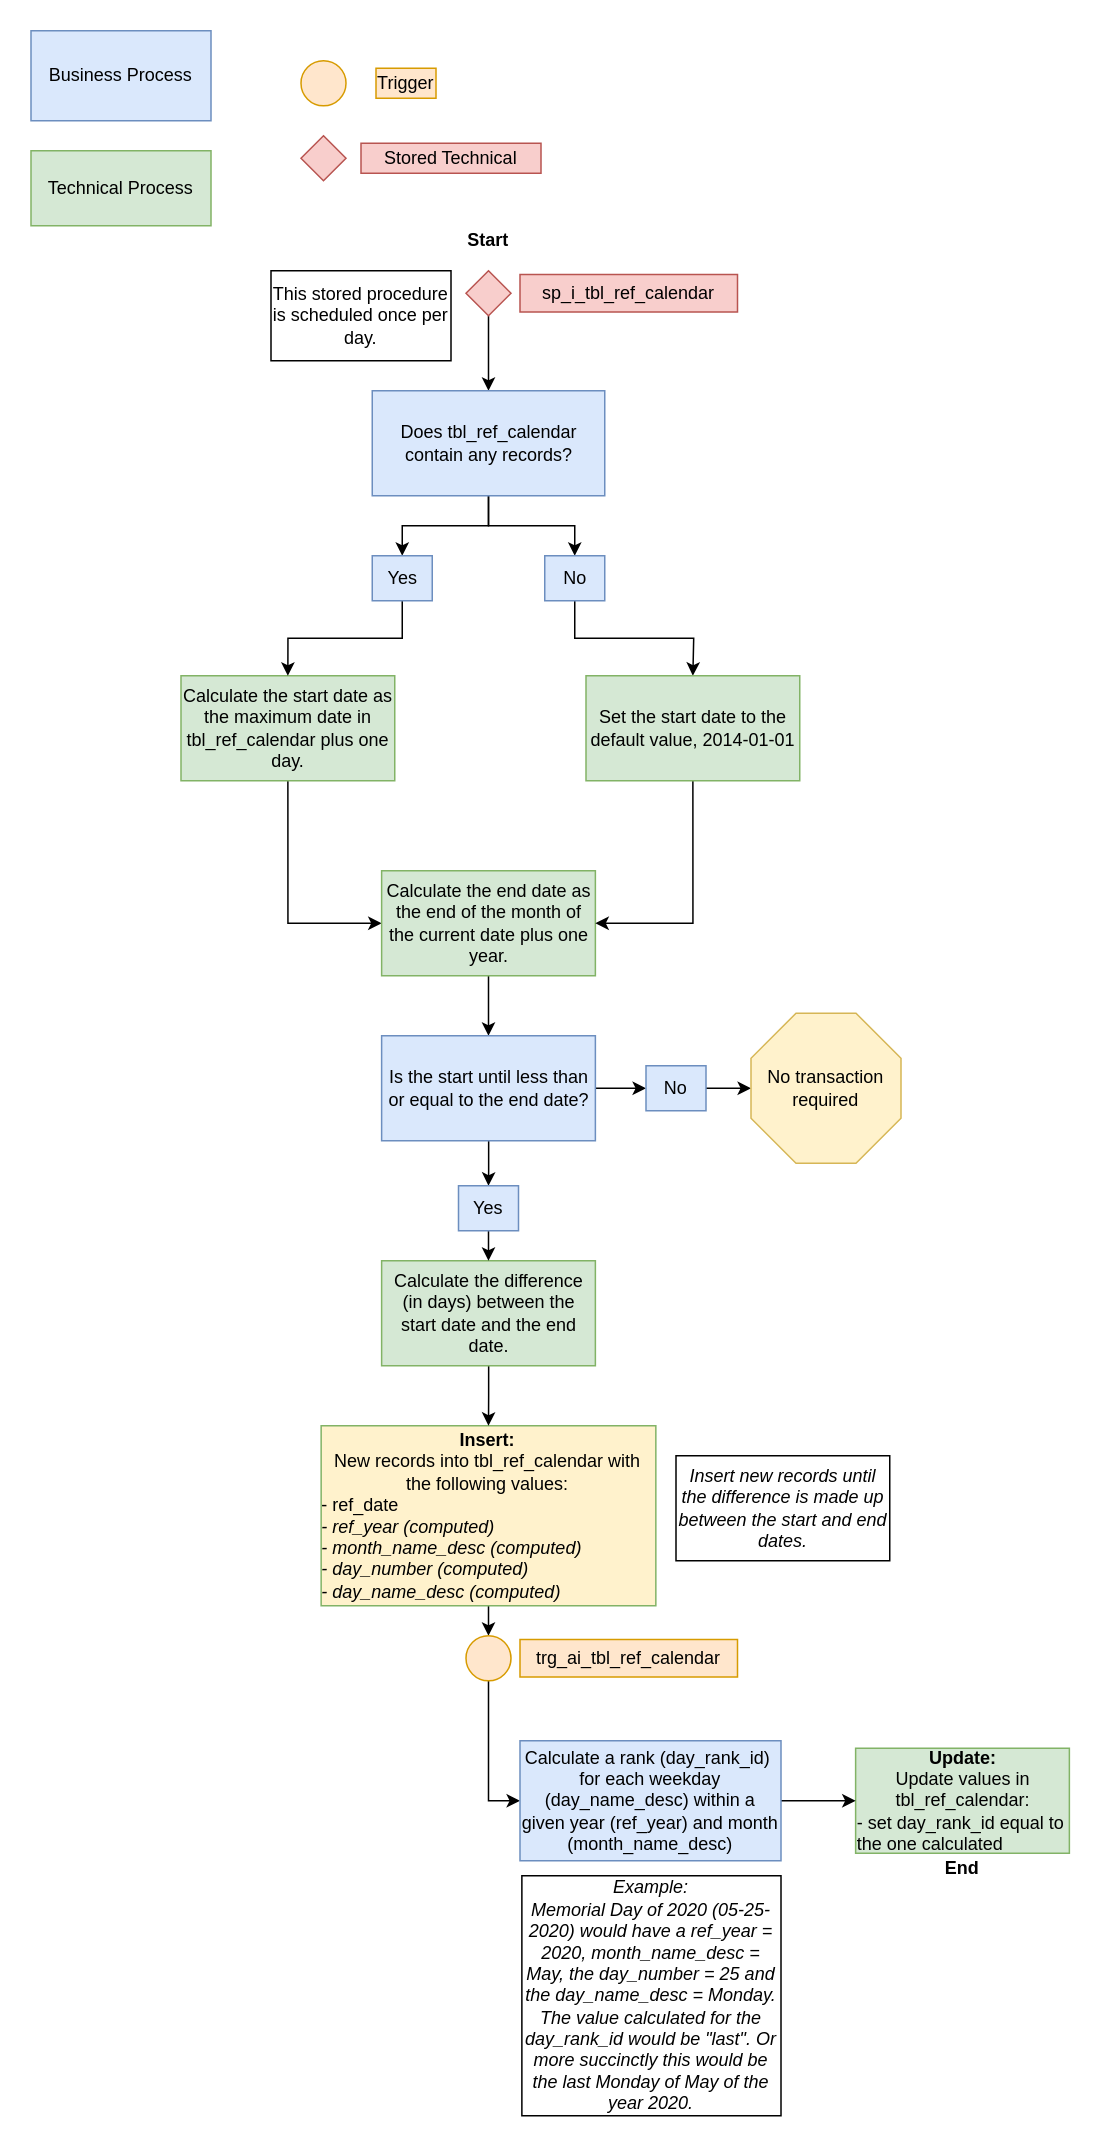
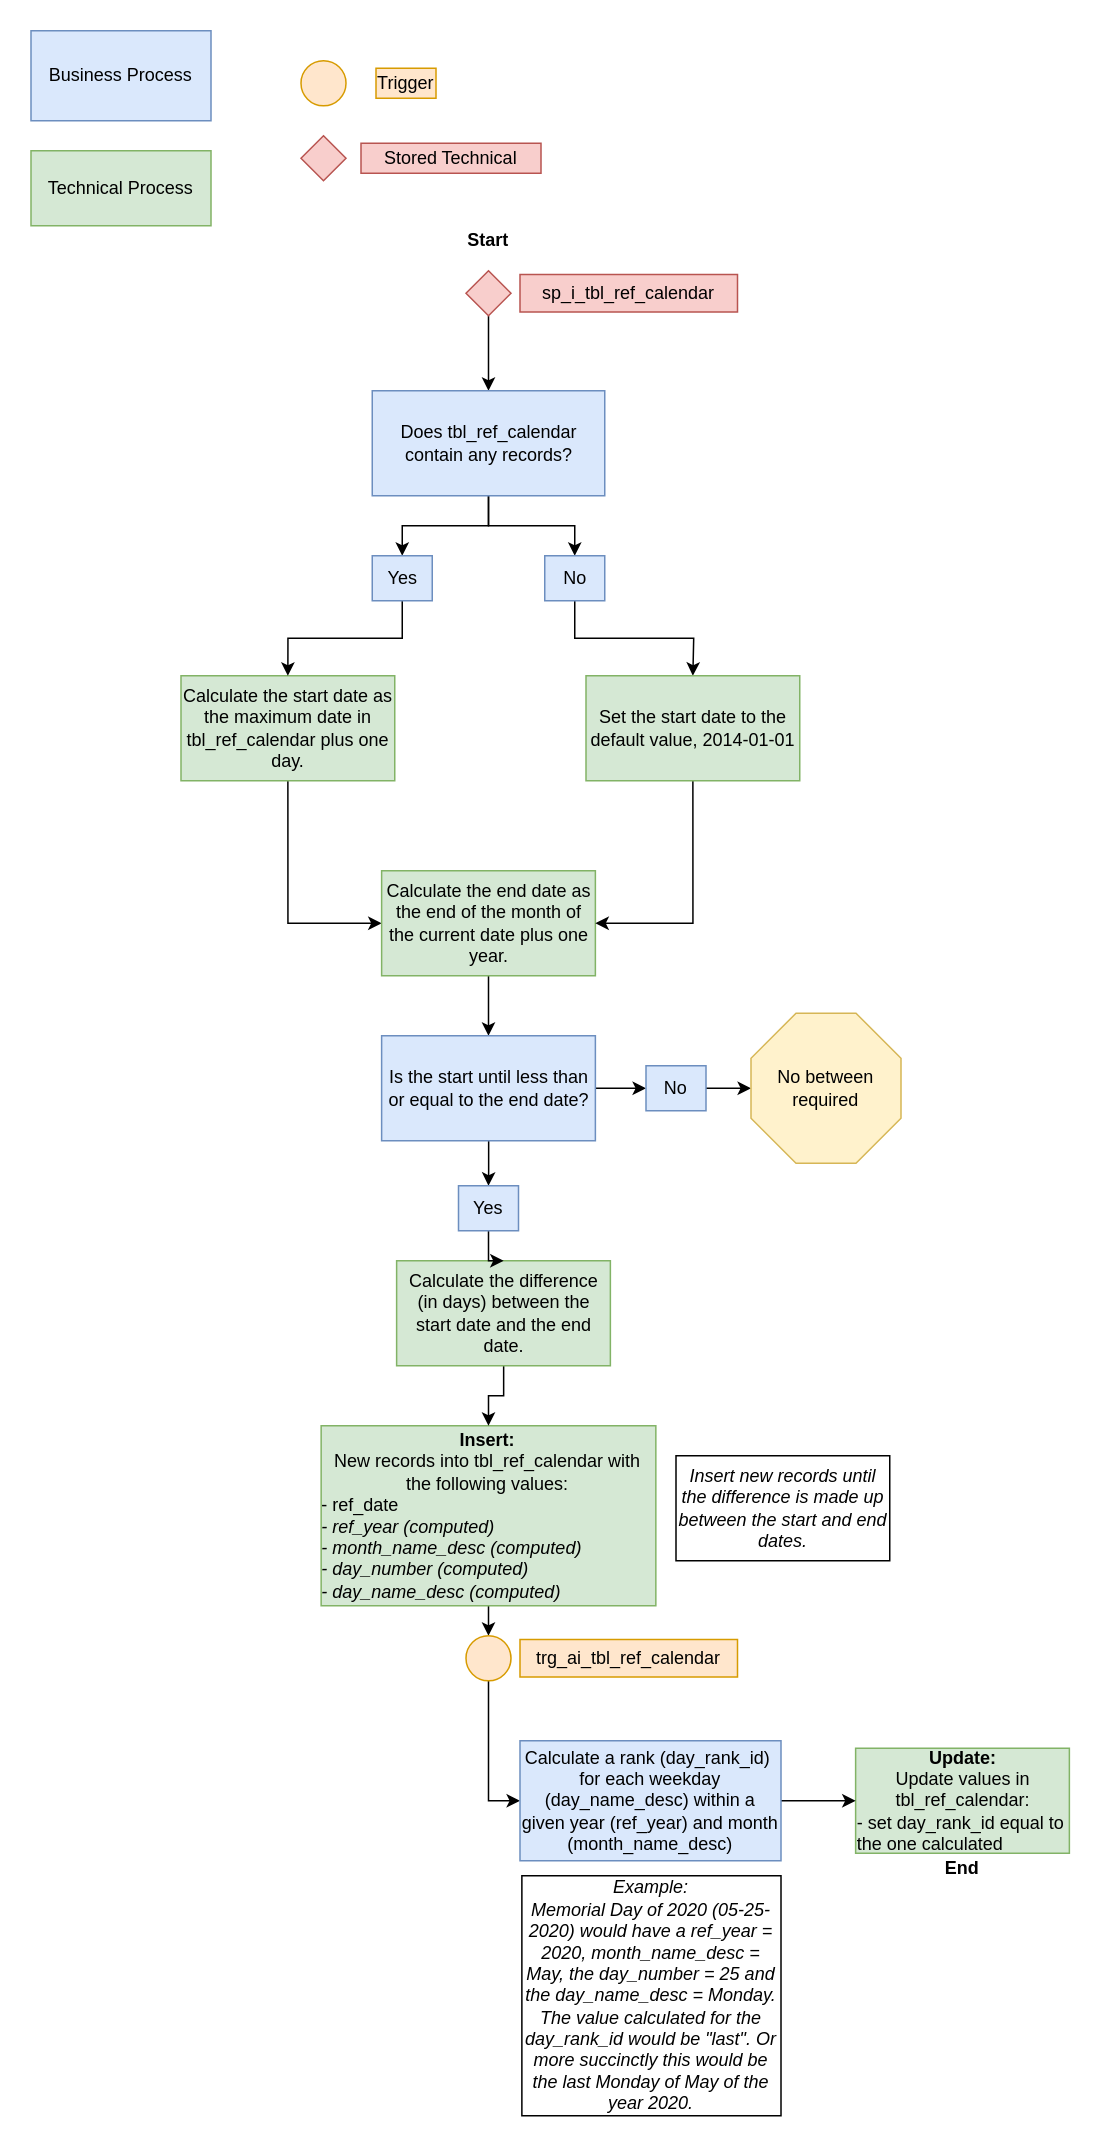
node "This stored procedure is scheduled once per day.": removed
node "No transaction required": label "No transaction required" -> "No between required"
node "Calculate the difference (in days) between the start date and the end date.": moved (488, 1313) -> (503, 1313)
node "Insert: New records into tbl_ref_calendar with the following values: - ref_date - ref_year (computed) - month_name_desc (computed) - day_number (computed) - day_name_desc (computed)": fillcolor #fff2cc -> #d5e8d4
